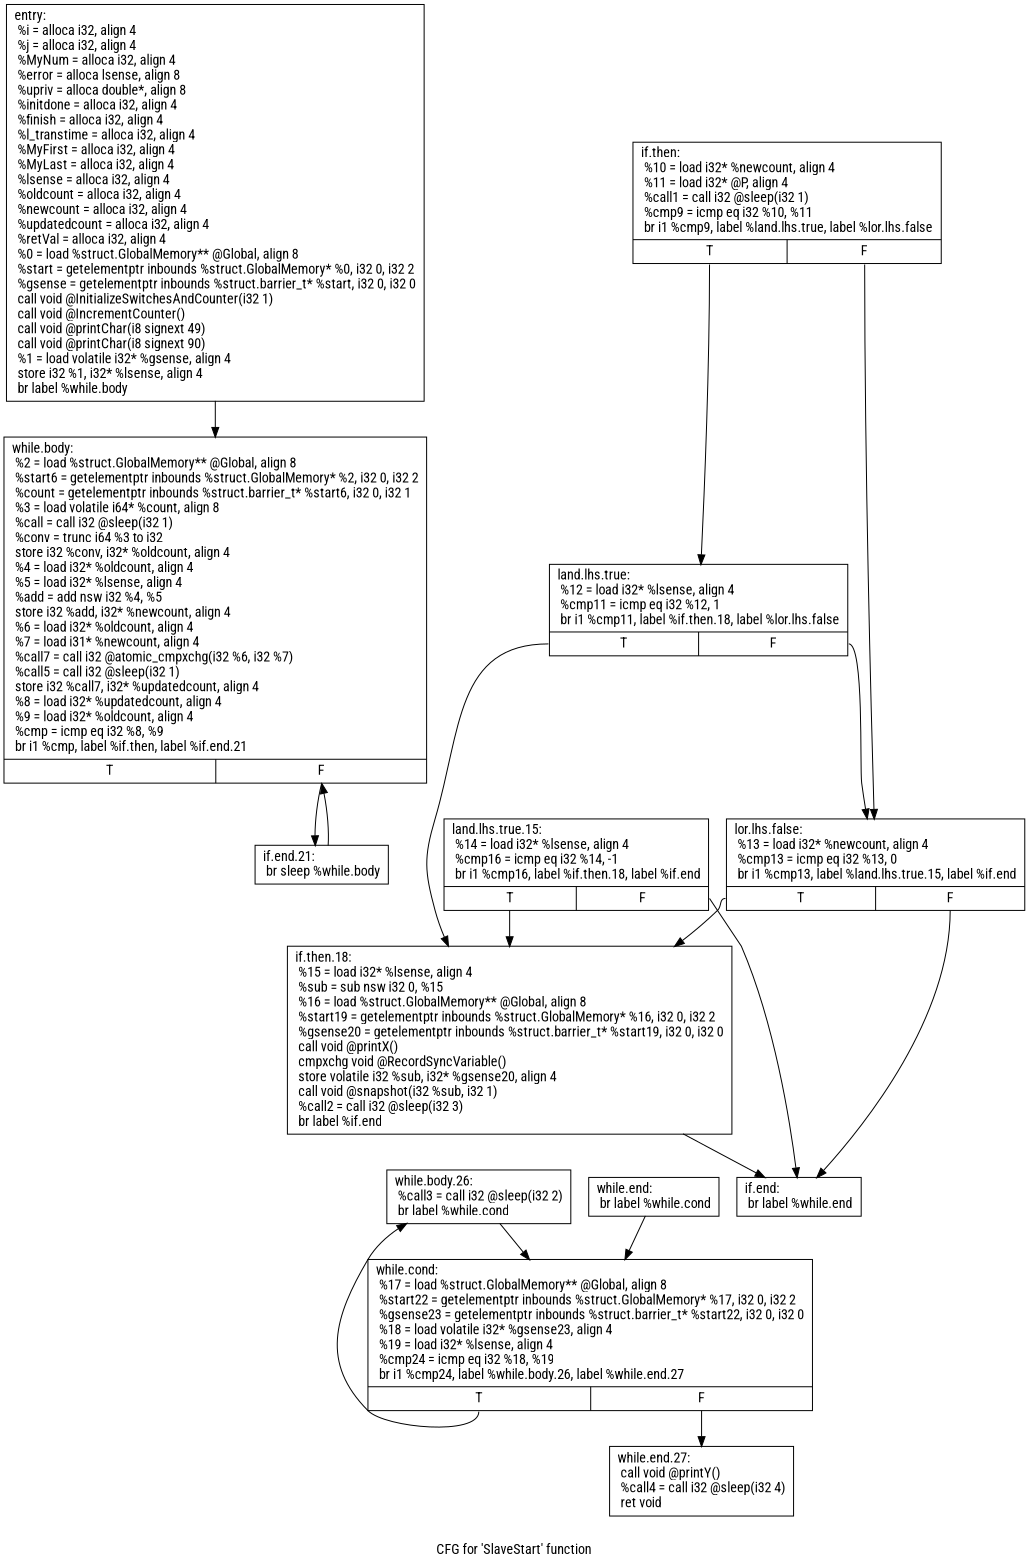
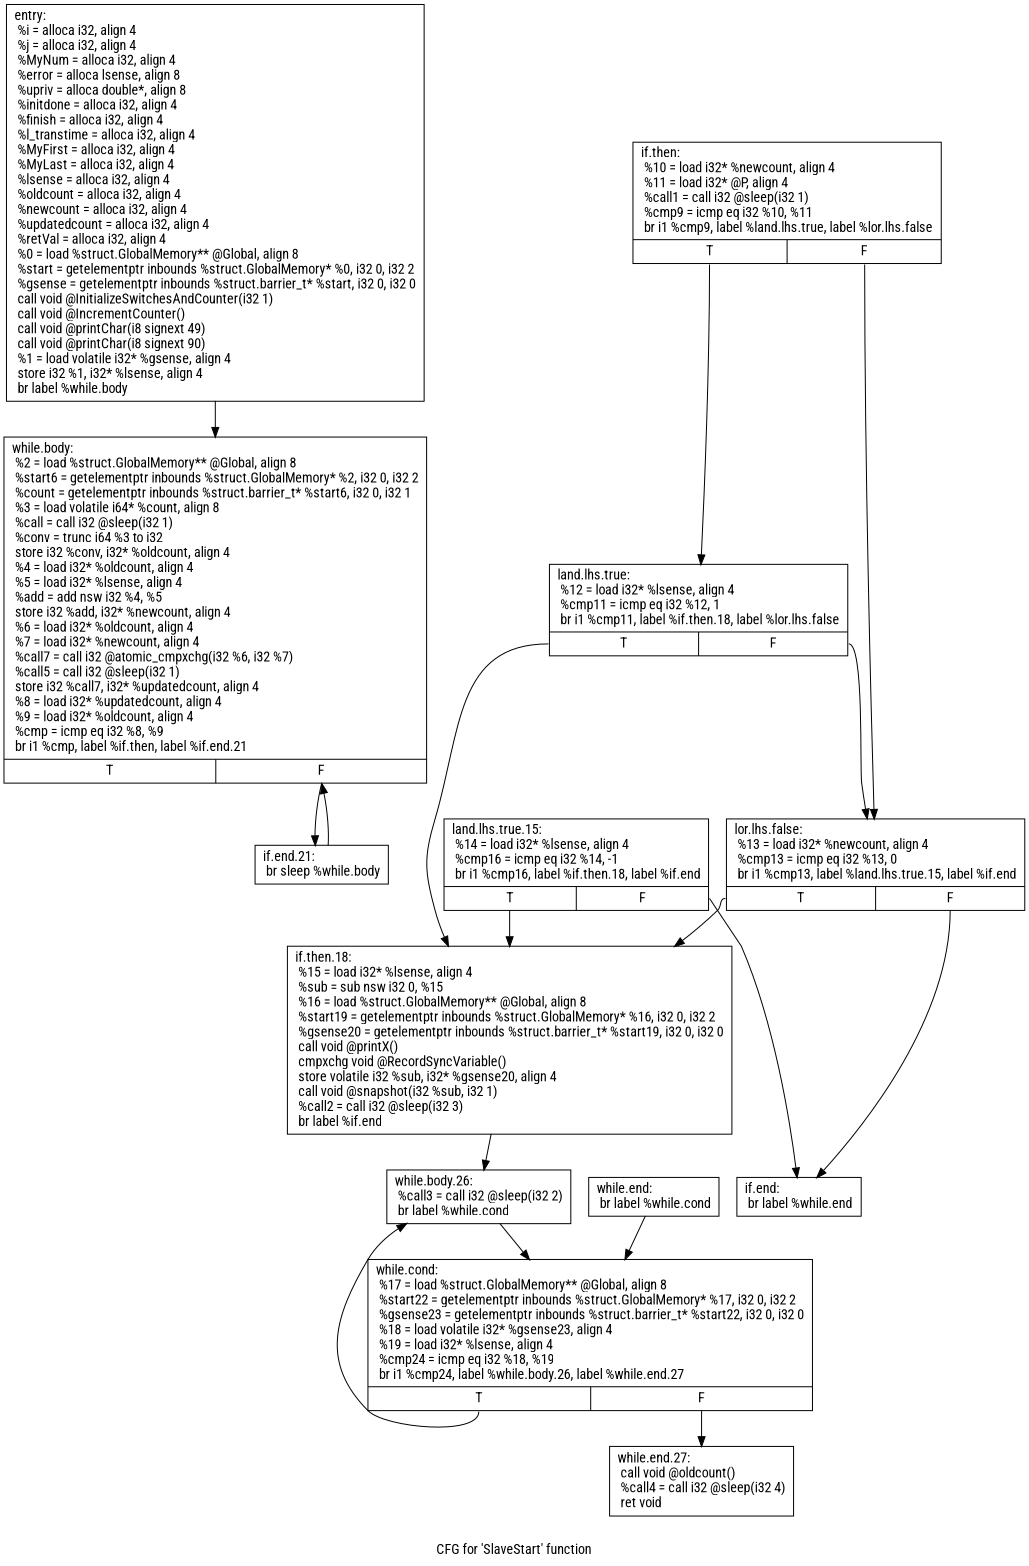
node "while.body:": text "%7 = load i31* %newcount, align 4" -> "%7 = load i32* %newcount, align 4"
edge "if.then.18:" -> "if.end:": now "if.then.18:" -> "while.body.26:"
node "while.end.27:": text "call void @printY()" -> "call void @oldcount()"
